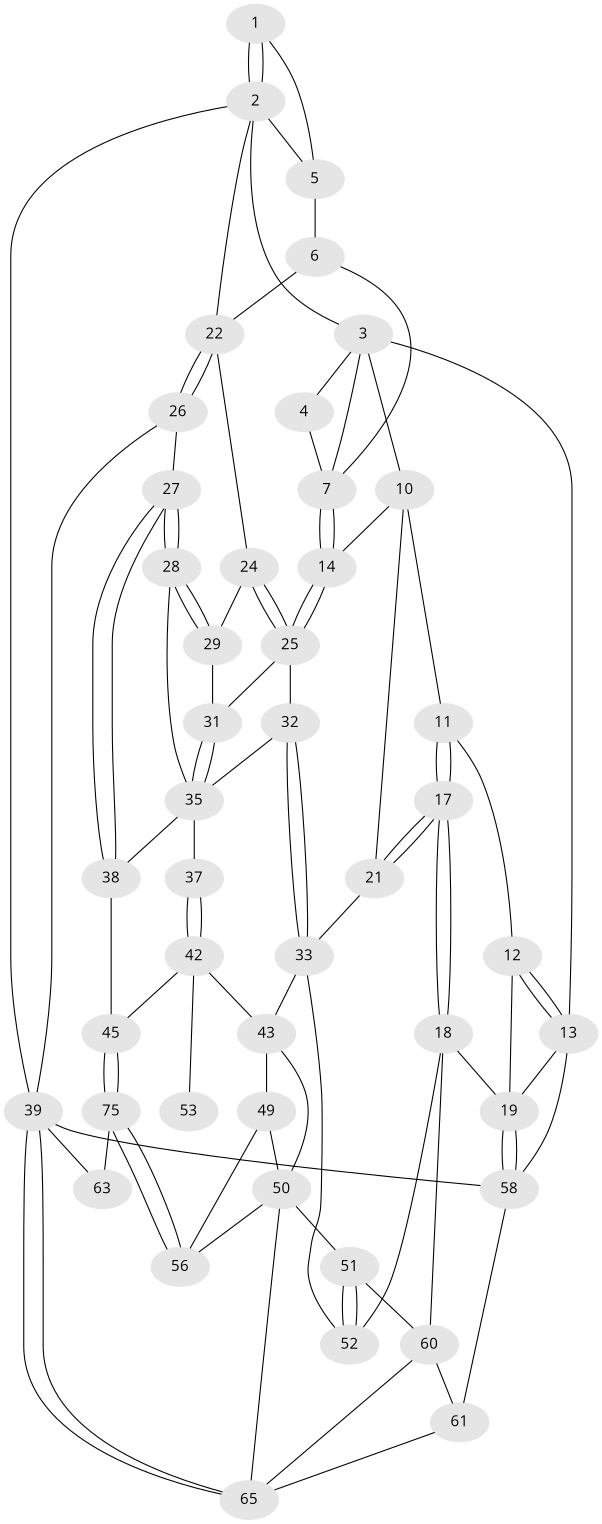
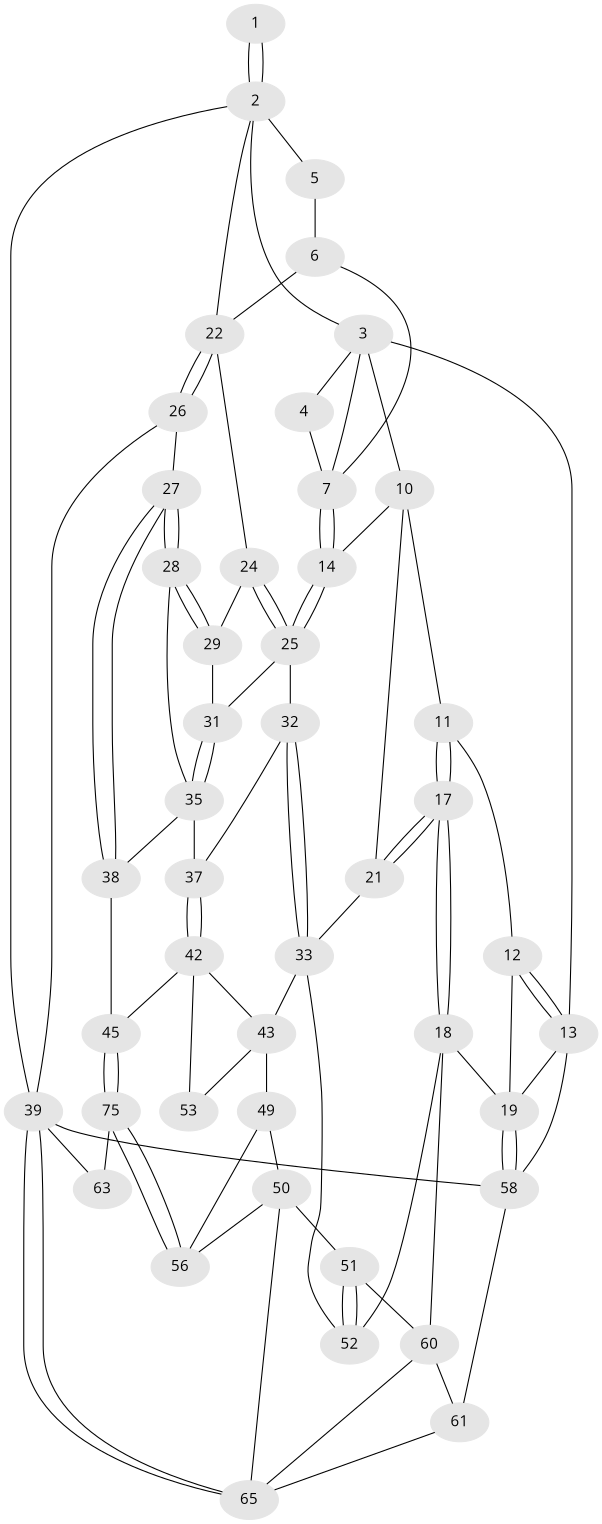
edge "1" -- "5": removed
edge "32" -- "35": now "32" -- "37"
edge "43" -- "50": now "43" -- "53"
